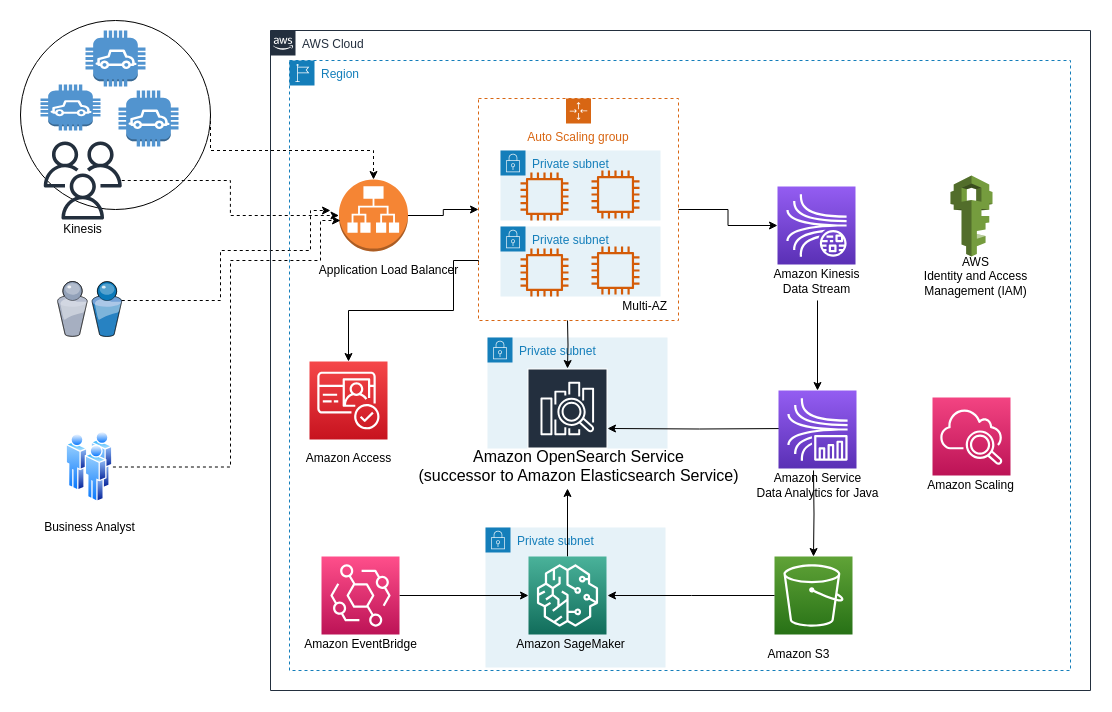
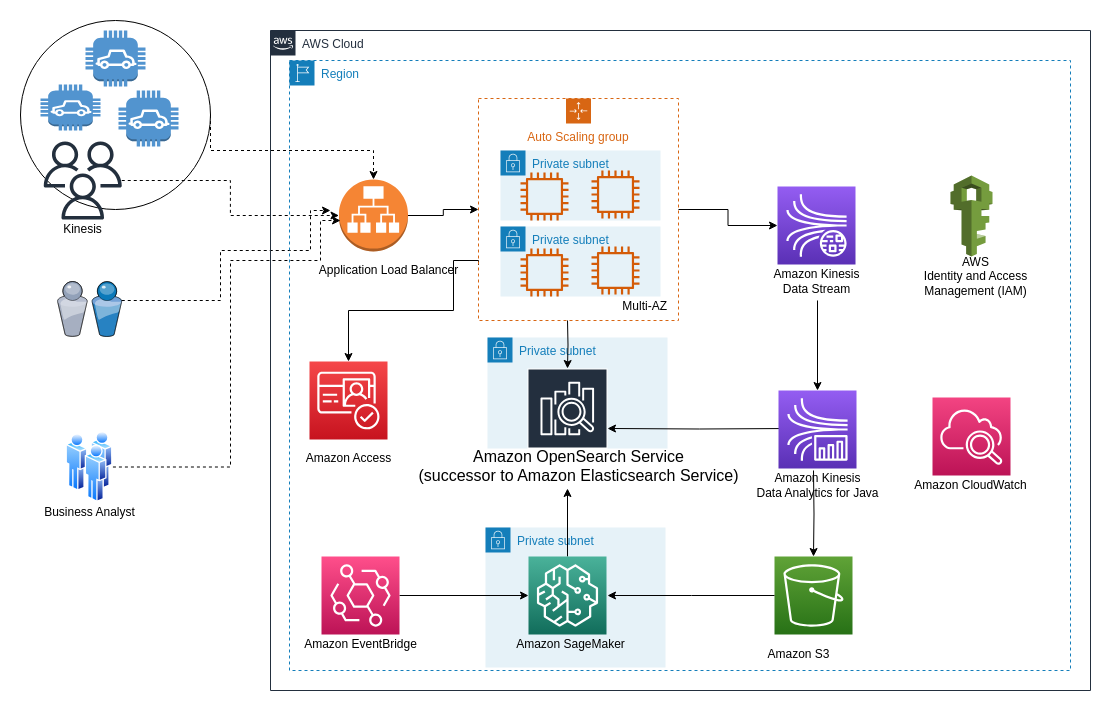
node "Amazon Service Data Analytics for Java": label "Amazon Service Data Analytics for Java" -> "Amazon Kinesis Data Analytics for Java"
node "Amazon Scaling": label "Amazon Scaling" -> "Amazon CloudWatch"
node "Business Analyst": moved (90, 528) -> (90, 513)
